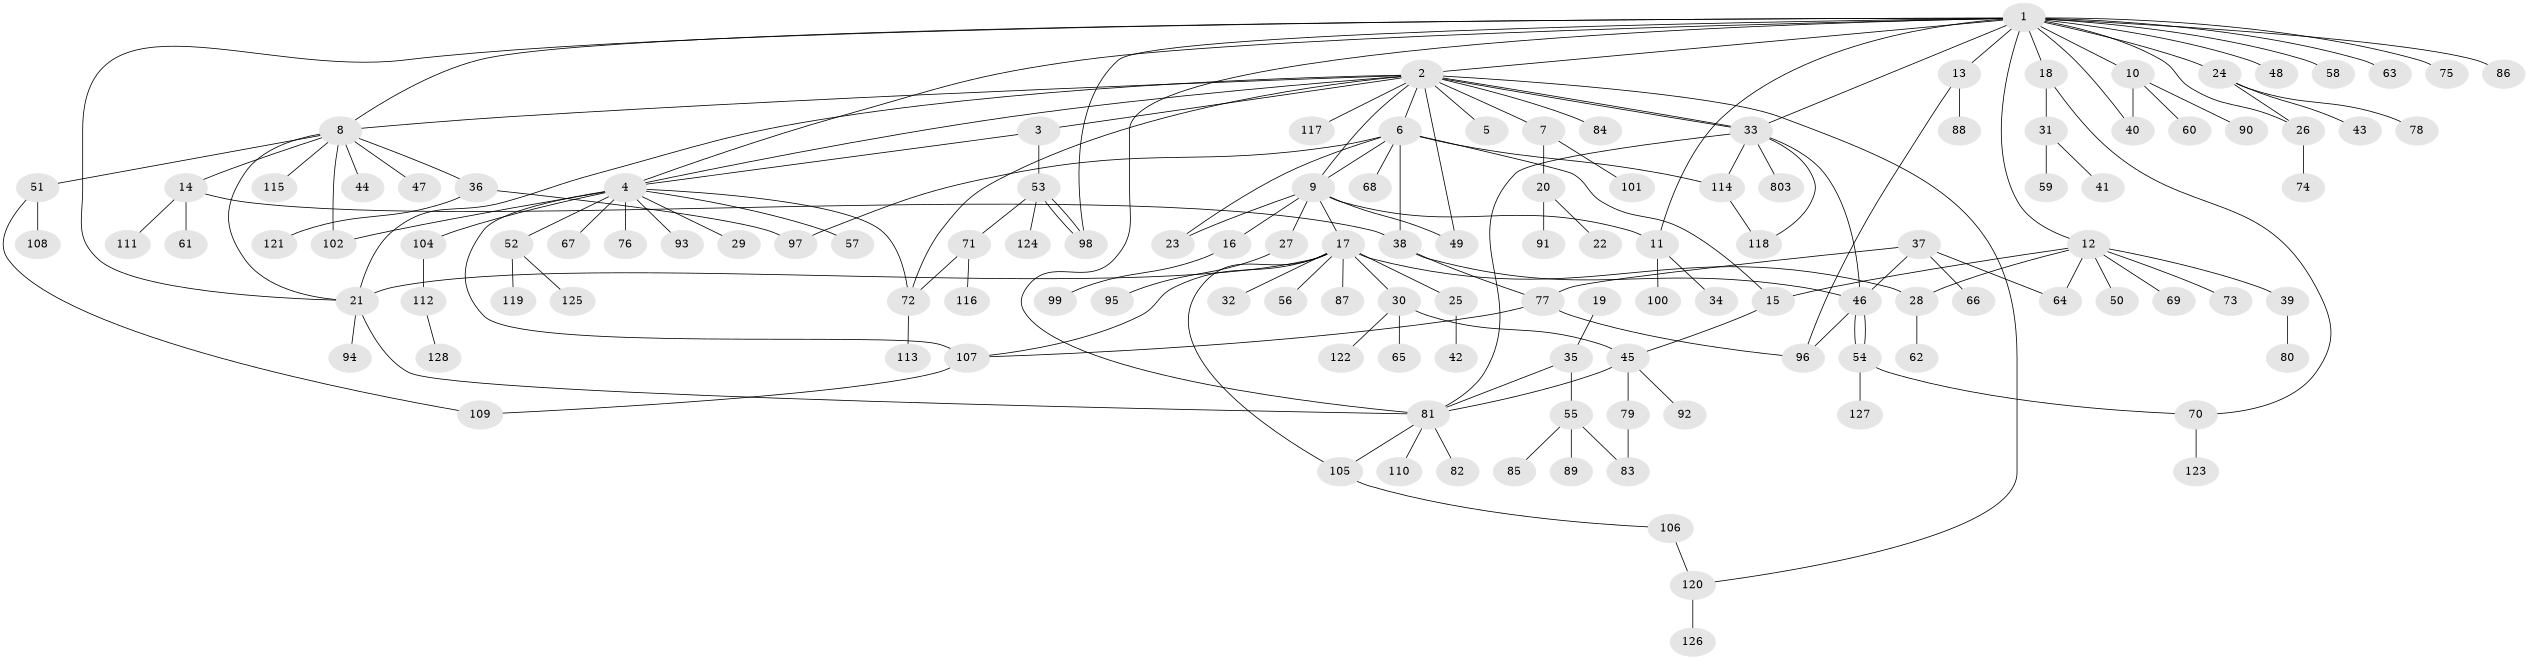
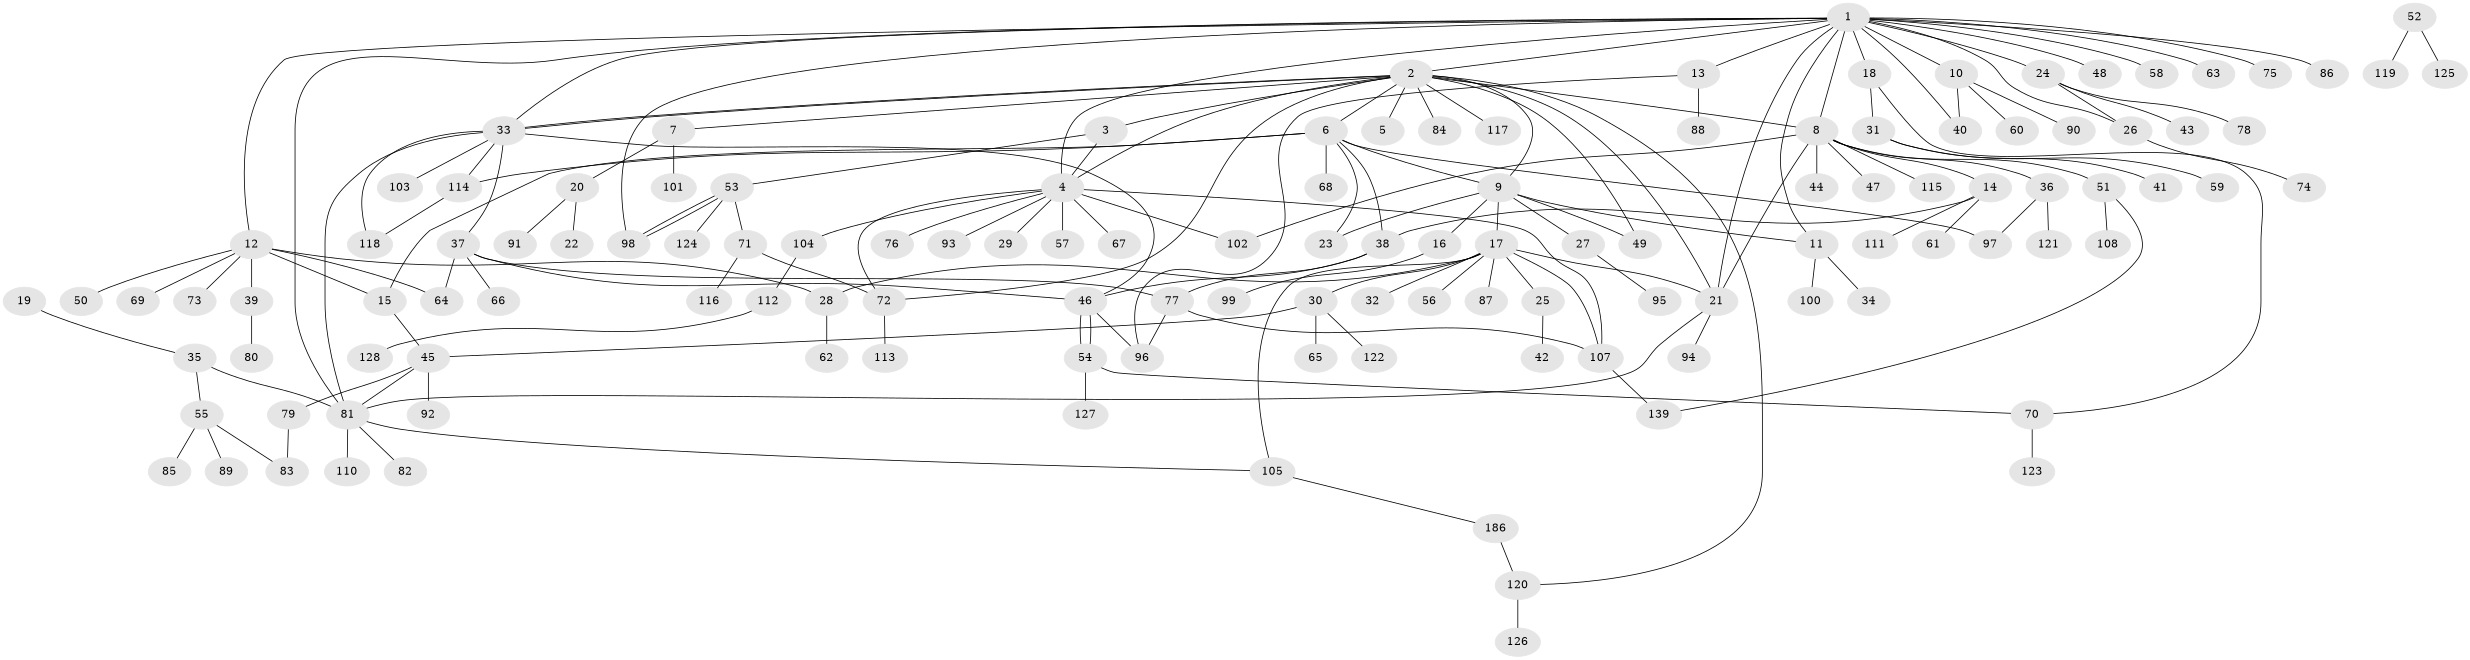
node "803": label "803" -> "103"
edge "33" -- "37": added
edge "4" -- "52": removed
node "109": label "109" -> "139"
node "106": label "106" -> "186"
